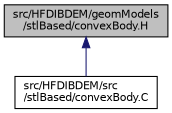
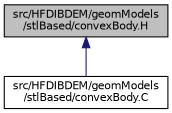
node "src/HFDIBDEM/src /stlBased/convexBody.C": label "src/HFDIBDEM/src /stlBased/convexBody.C" -> "src/HFDIBDEM/geomModels /stlBased/convexBody.C"
